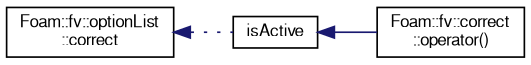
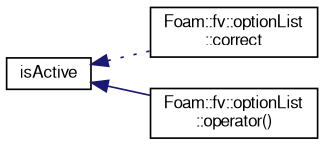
edge "isActive" -> "Foam::fv::optionList ::correct": reversed
node "Foam::fv::correct ::operator()": label "Foam::fv::correct ::operator()" -> "Foam::fv::optionList ::operator()"
